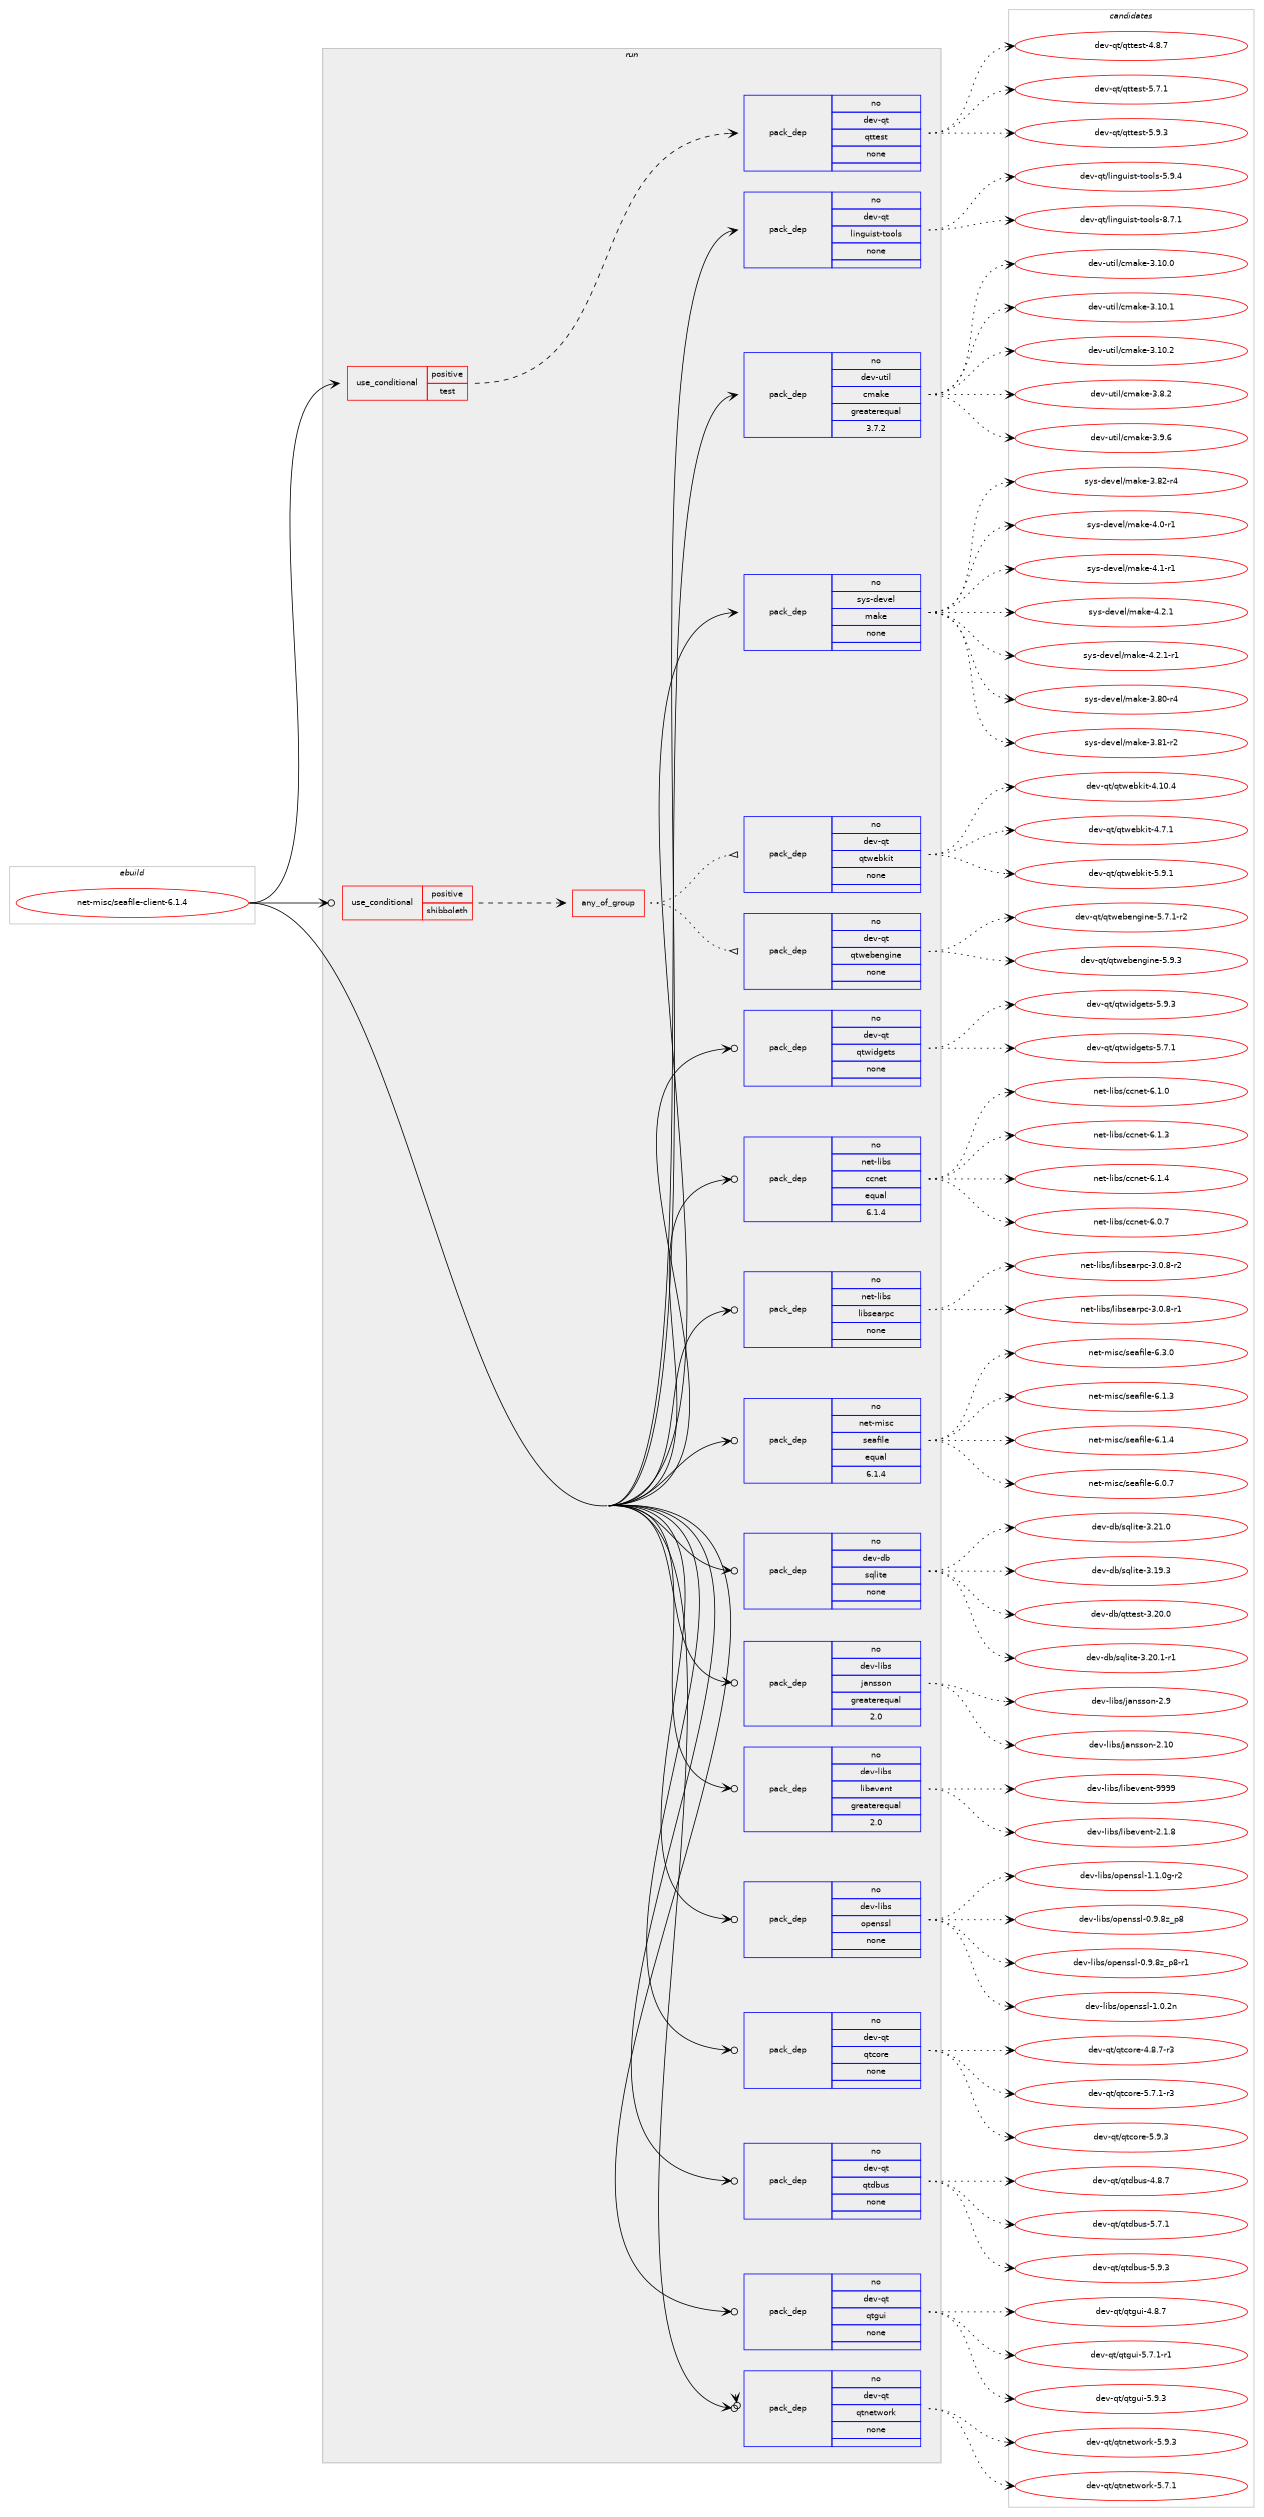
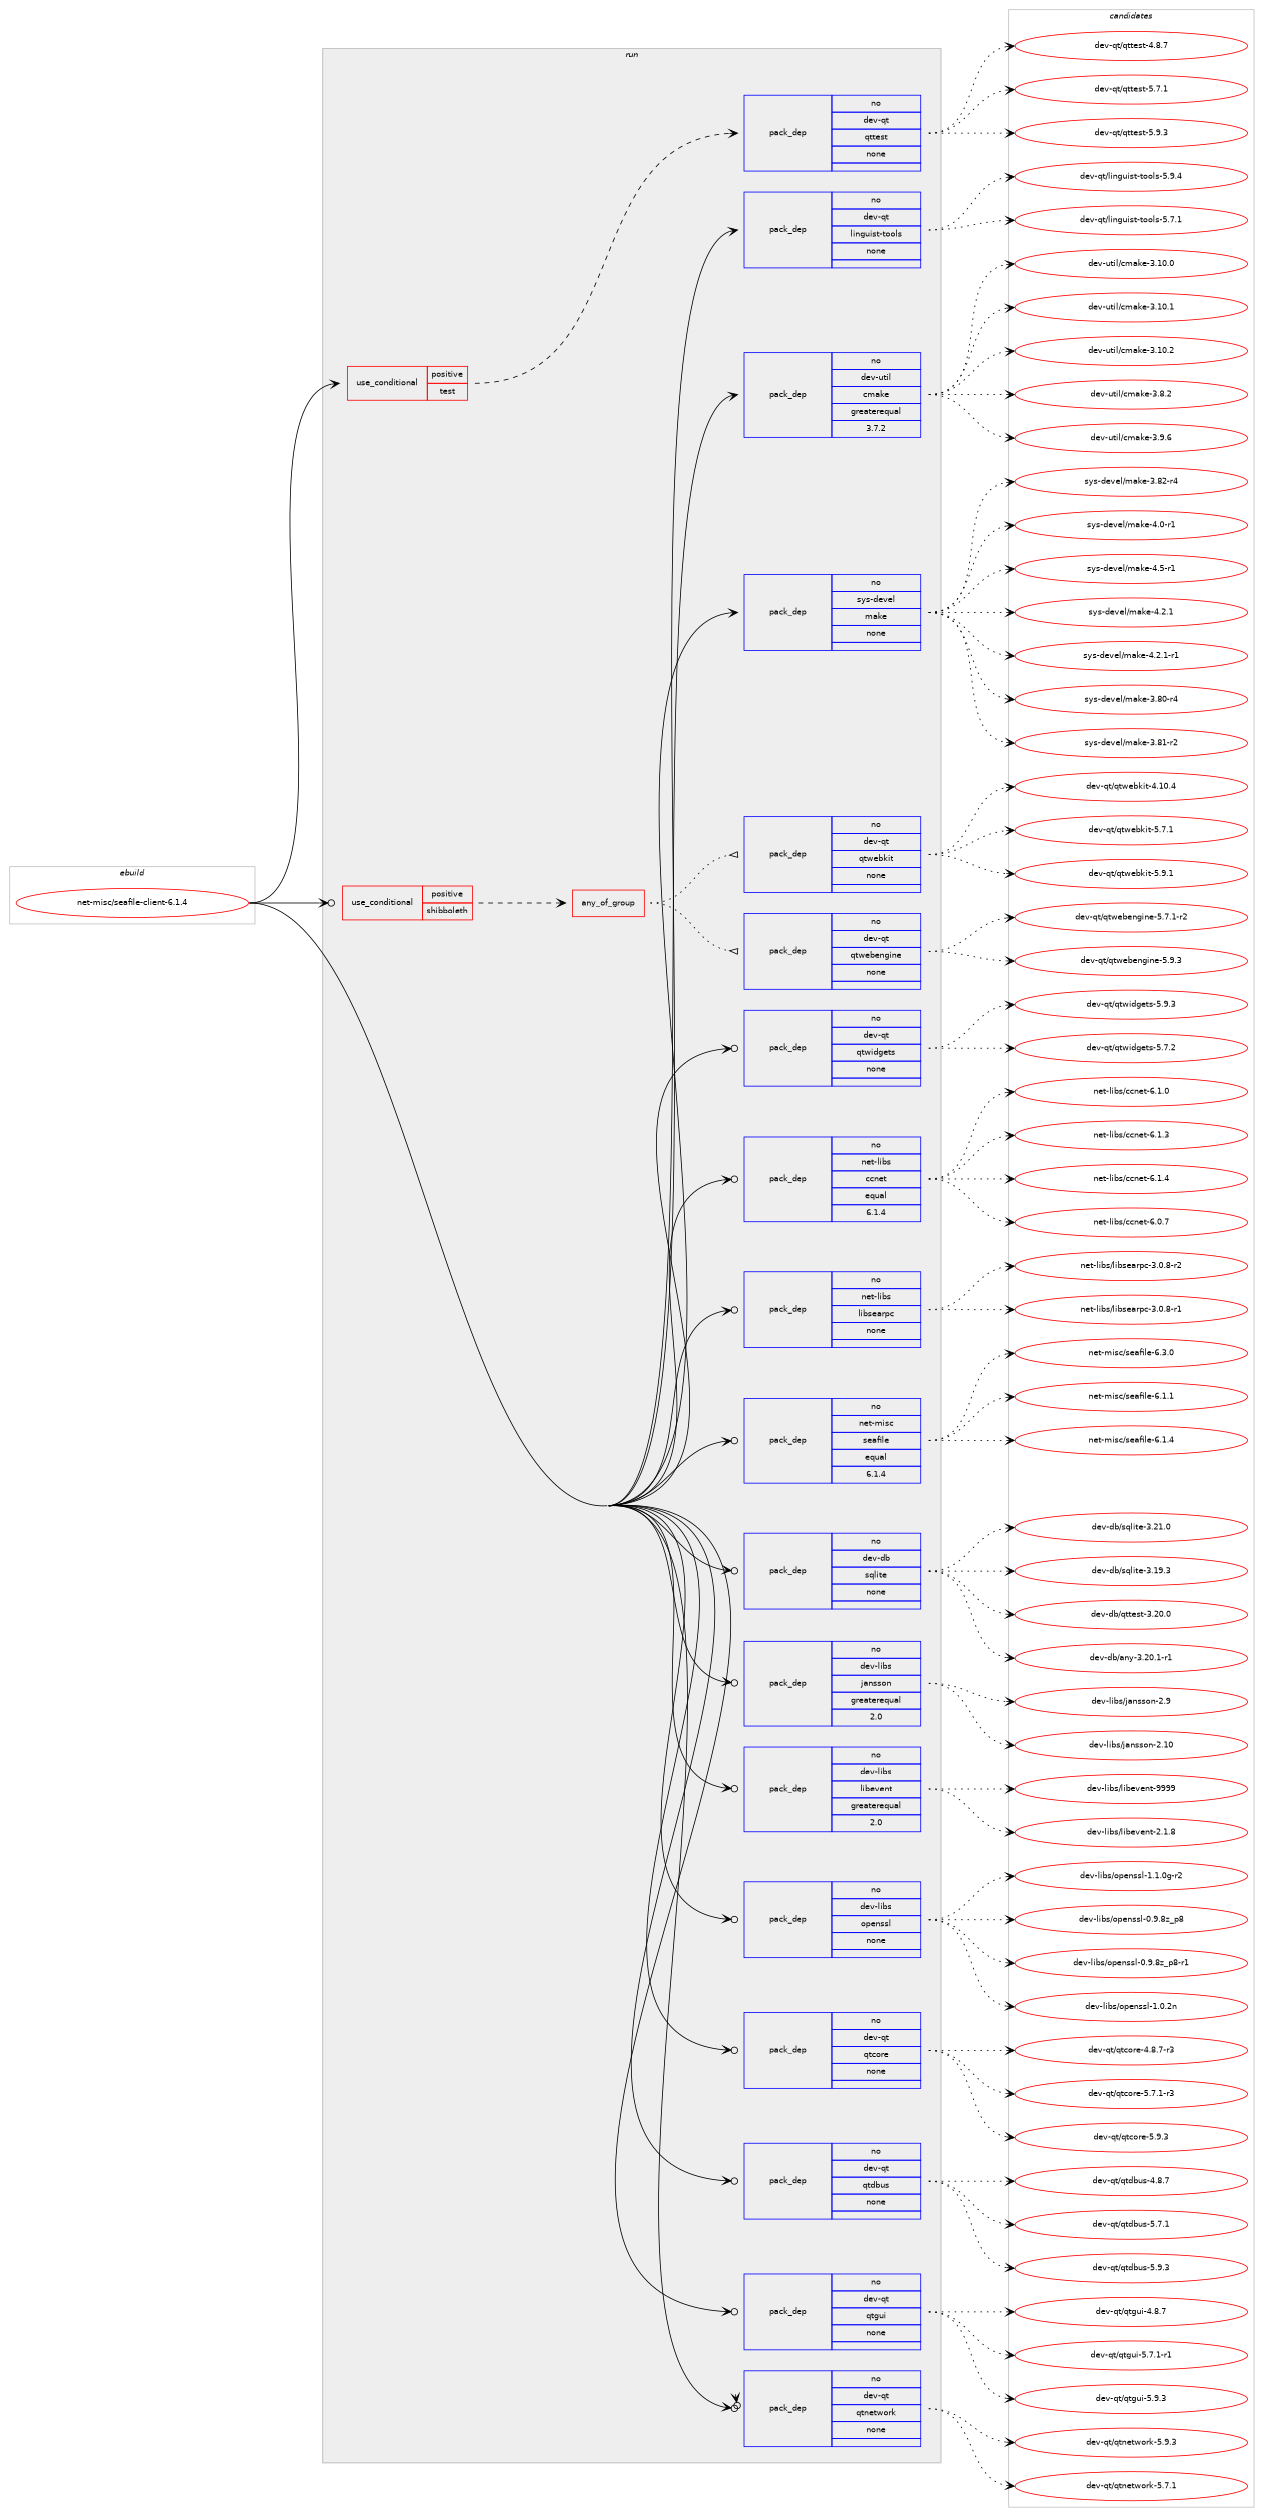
node "dev-qt/linguist-tools-8.7.1": label "dev-qt/linguist-tools-8.7.1" -> "dev-qt/linguist-tools-5.7.1"
node "sys-devel/make-4.1-r1": label "sys-devel/make-4.1-r1" -> "sys-devel/make-4.5-r1"
node "dev-qt/qtwebkit-4.7.1": label "dev-qt/qtwebkit-4.7.1" -> "dev-qt/qtwebkit-5.7.1"
node "dev-qt/qtwidgets-5.7.1": label "dev-qt/qtwidgets-5.7.1" -> "dev-qt/qtwidgets-5.7.2"
node "net-misc/seafile-6.1.3": label "net-misc/seafile-6.1.3" -> "net-misc/seafile-6.1.1"
node "net-misc/seafile-6.0.7": removed
node "dev-db/sqlite-3.20.1-r1": label "dev-db/sqlite-3.20.1-r1" -> "dev-db/any-3.20.1-r1"
